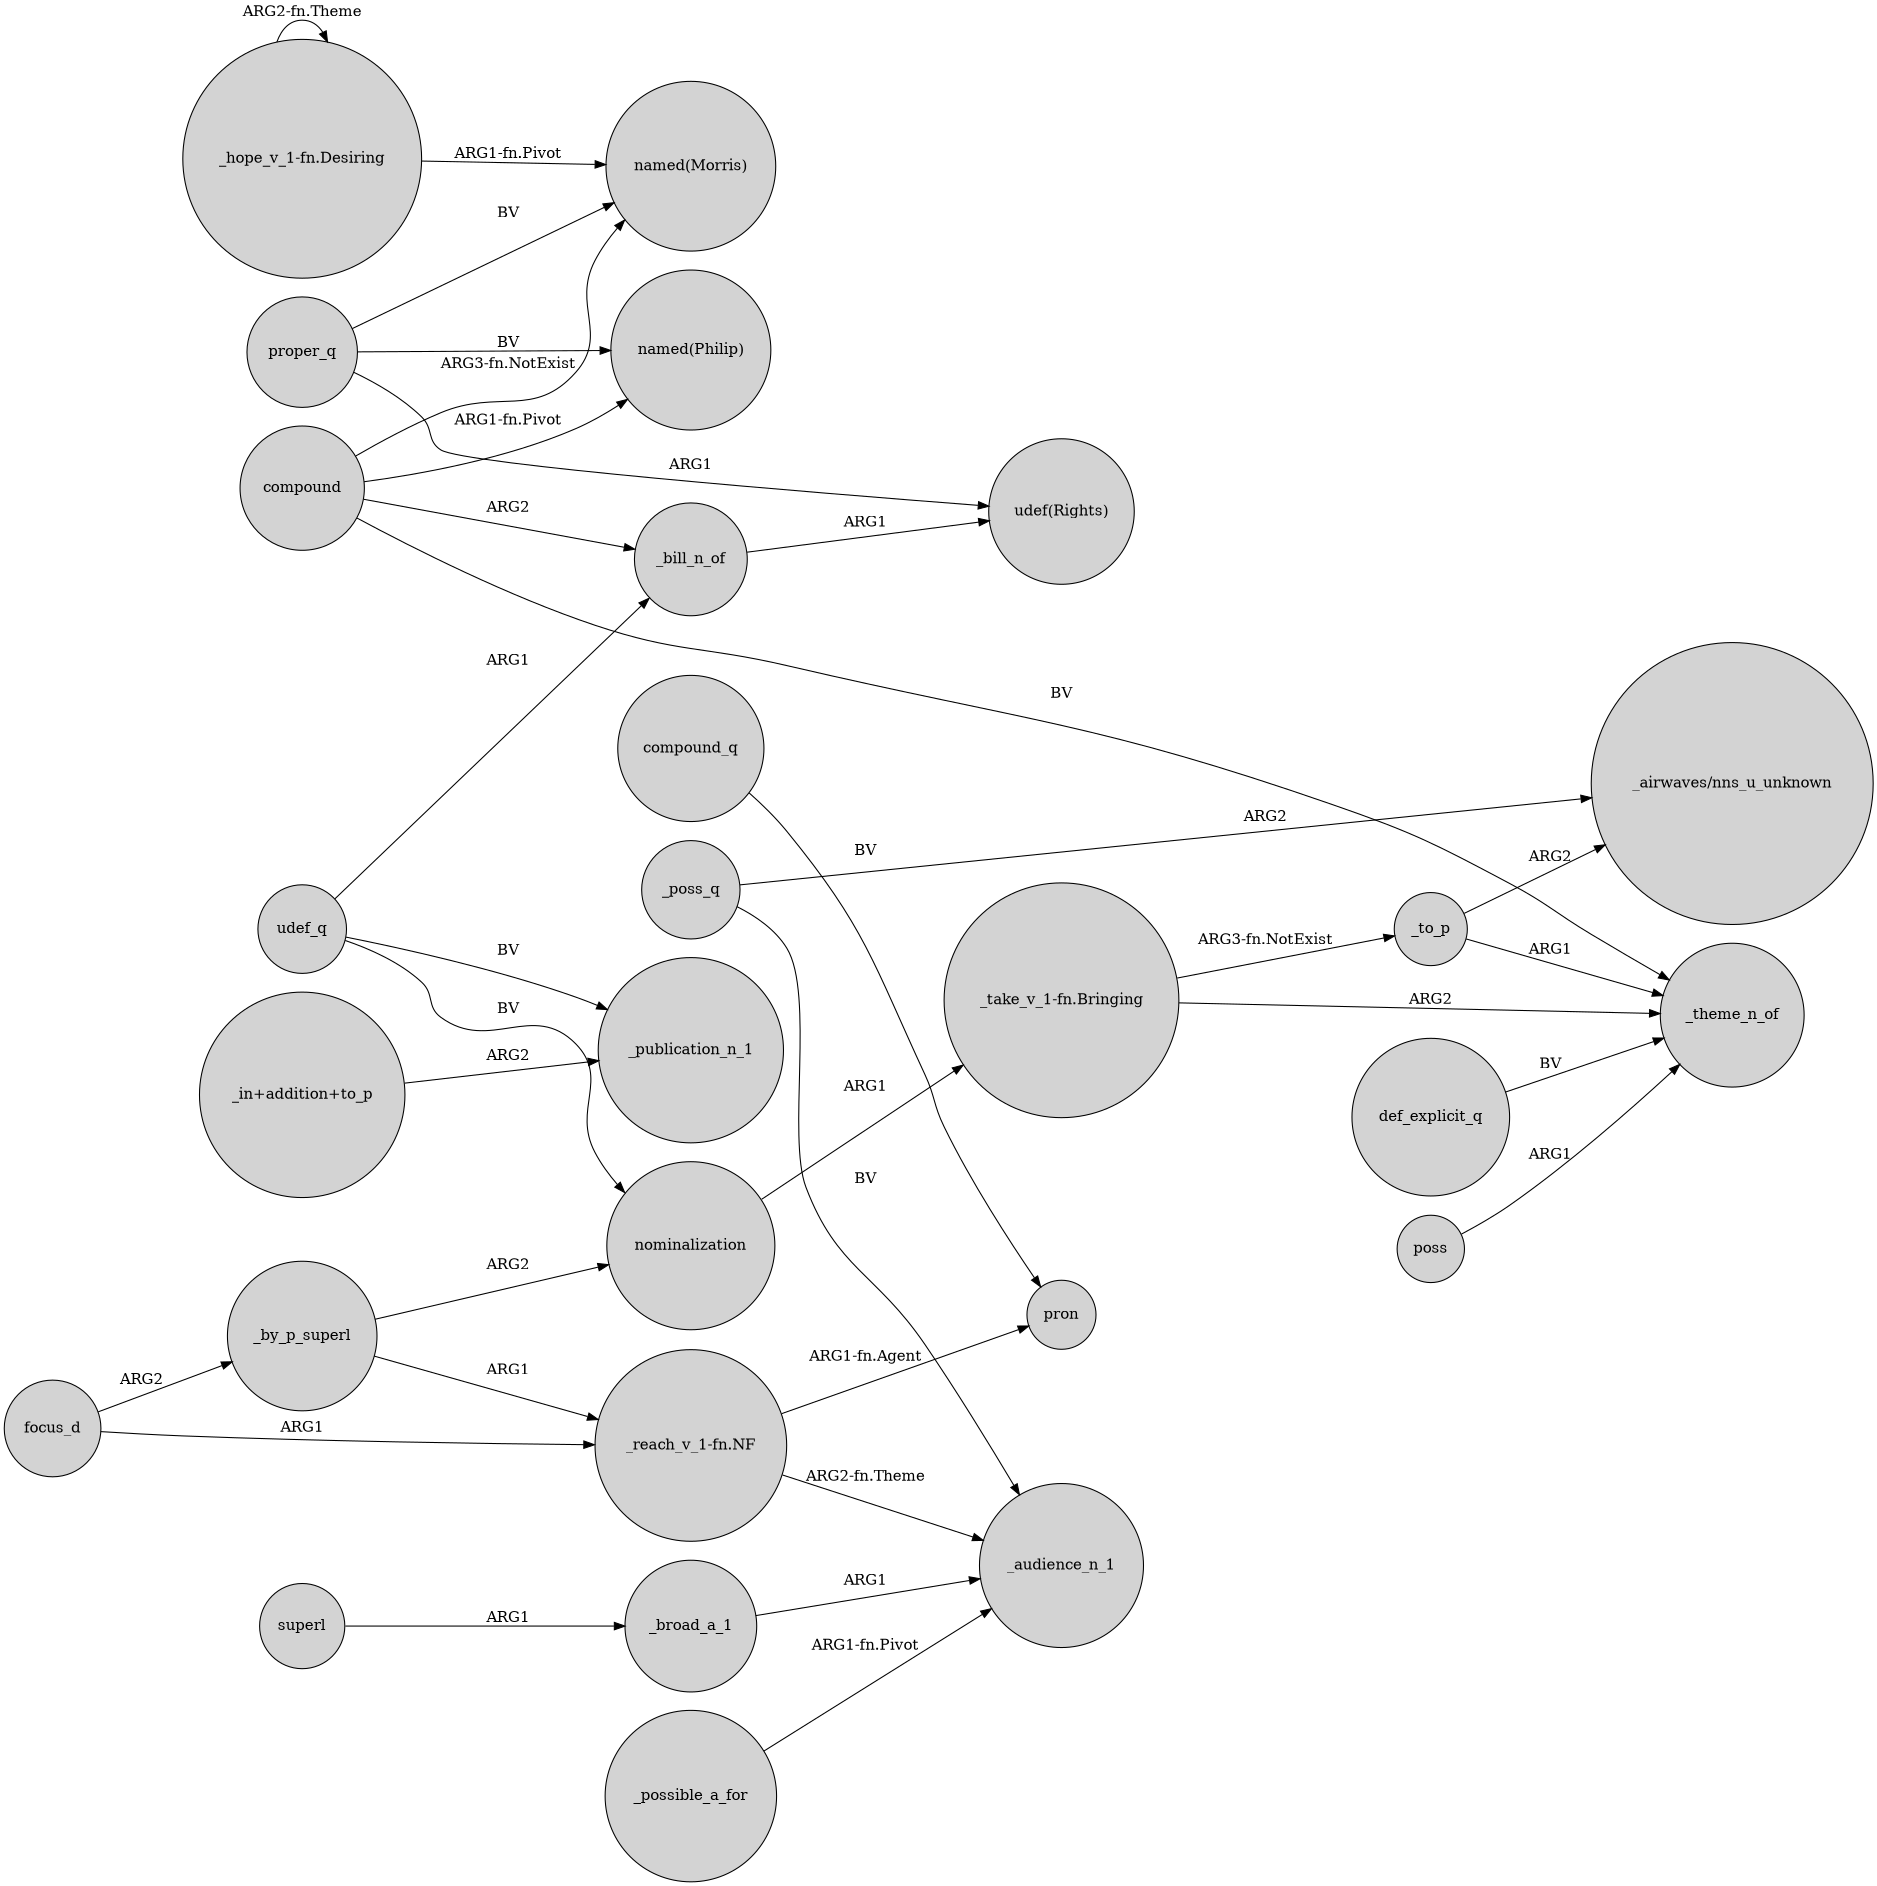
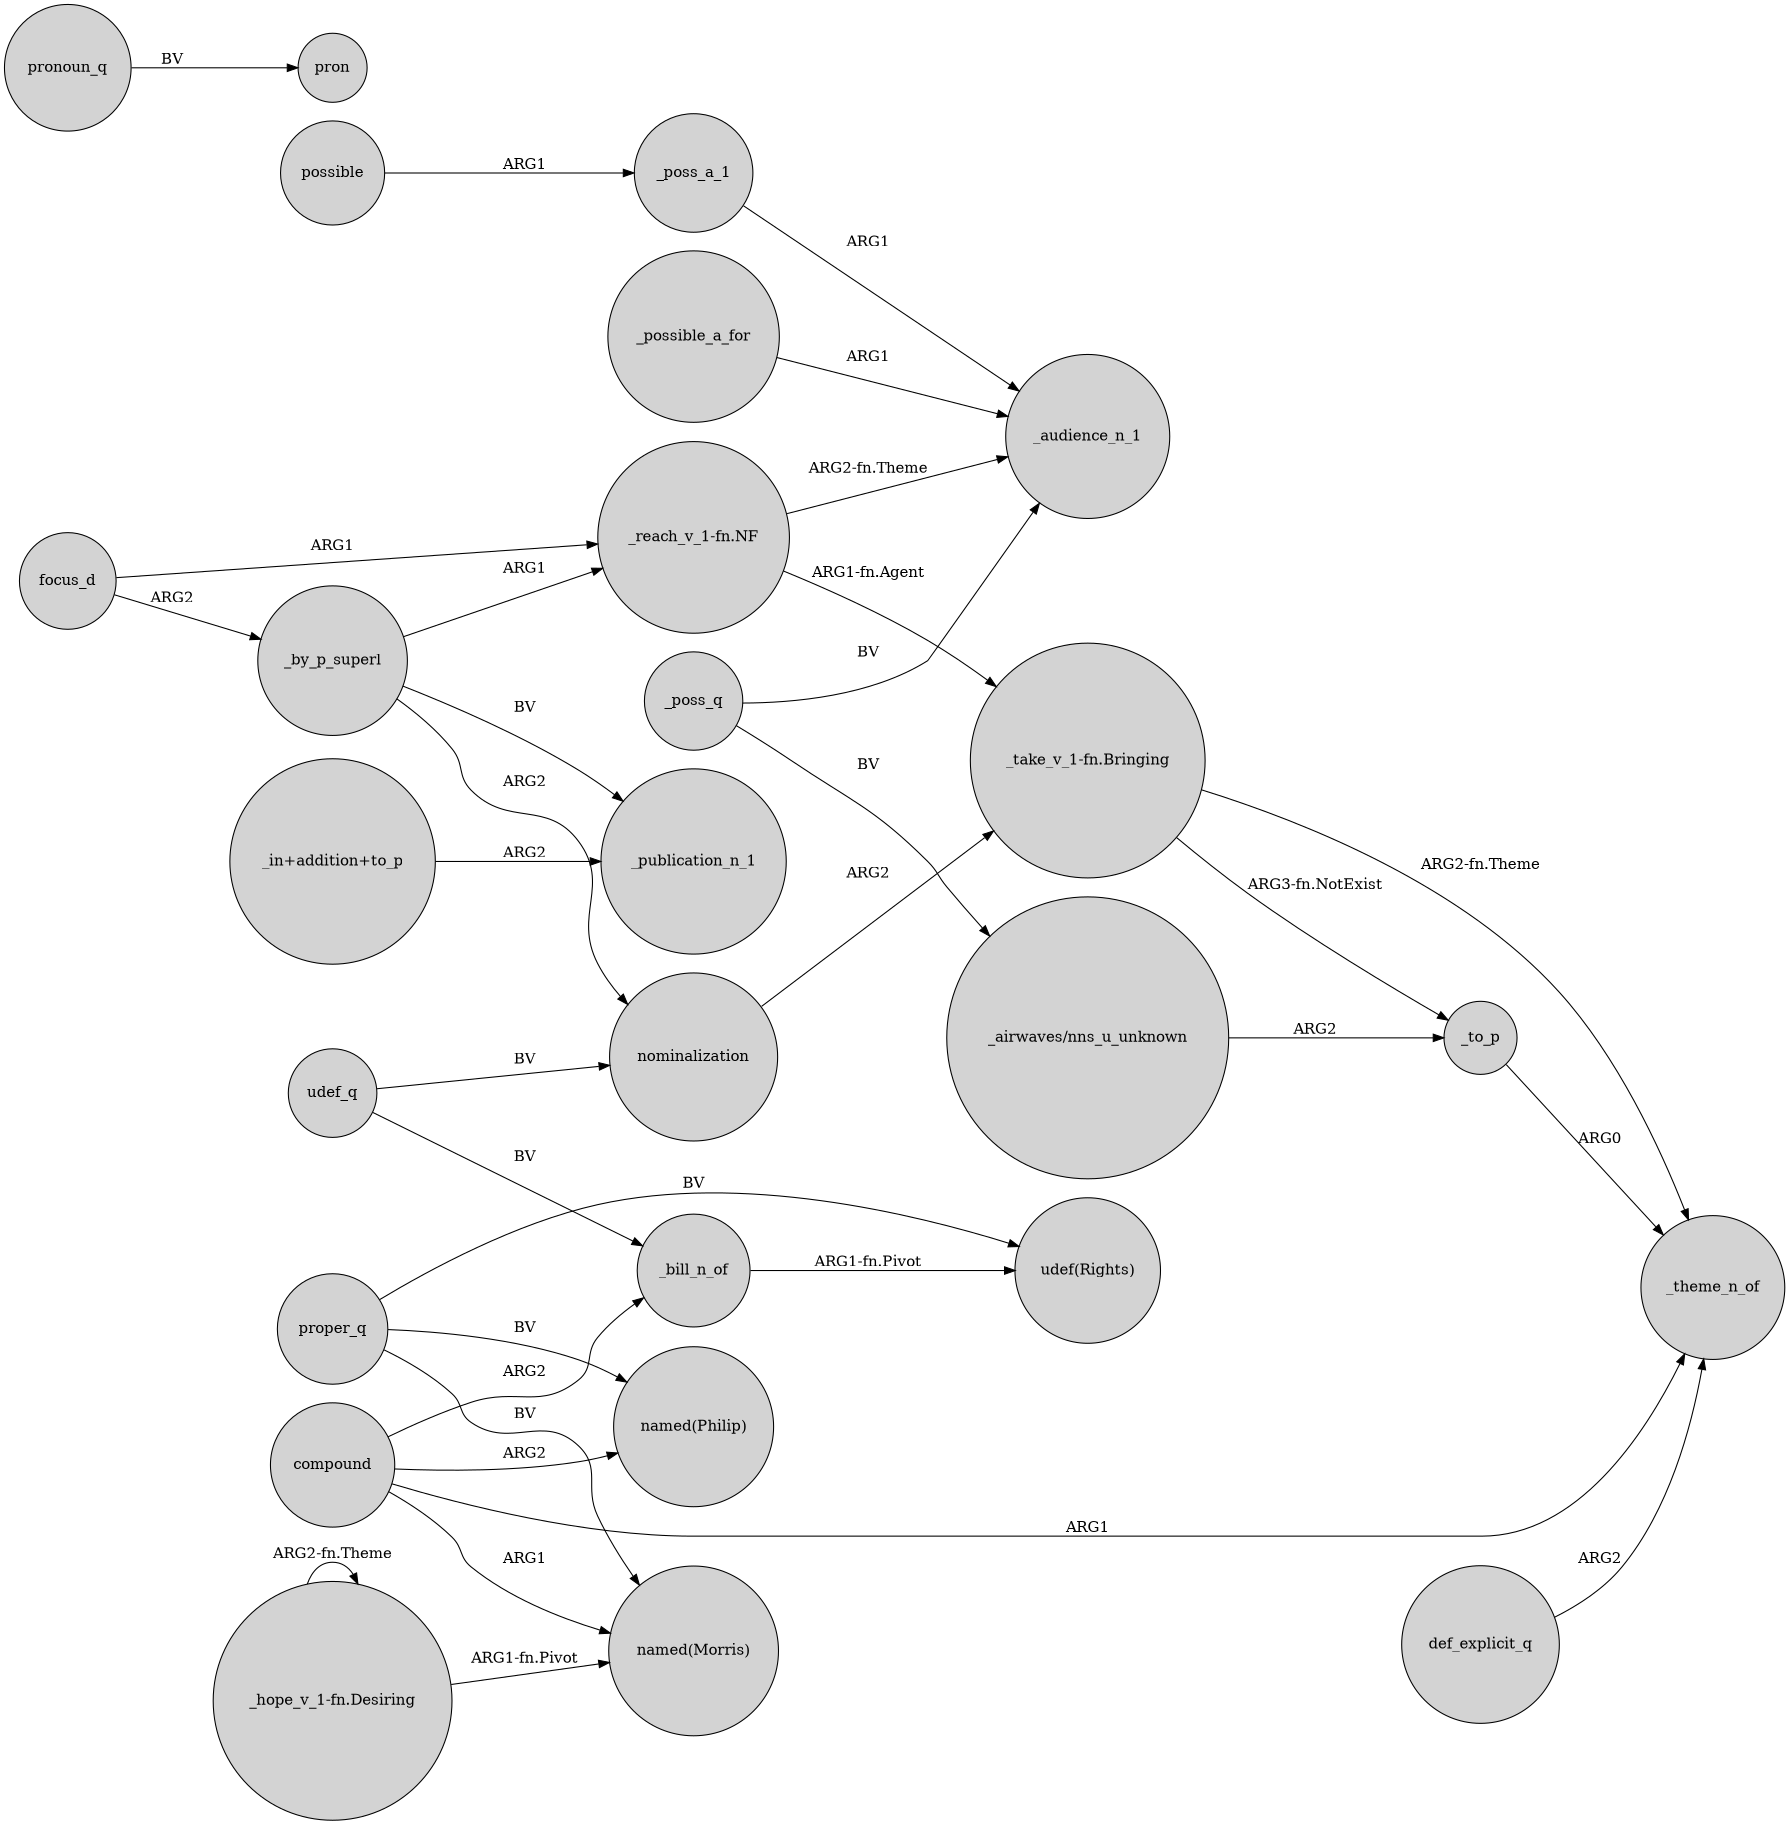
edge "compound" -> "named(Morris)": label "ARG3-fn.NotExist" -> "ARG1"
edge "compound" -> "named(Philip)": label "ARG1-fn.Pivot" -> "ARG2"
edge "proper_q" -> "udef(Rights)": label "ARG1" -> "BV"
edge "_bill_n_of" -> "udef(Rights)": label "ARG1" -> "ARG1-fn.Pivot"
edge "udef_q" -> "_bill_n_of": label "ARG1" -> "BV"
edge "compound" -> "_theme_n_of": label "BV" -> "ARG1"
node "compound_q": label "compound_q" -> "pronoun_q"
edge "_poss_q" -> "_airwaves/nns_u_unknown": label "ARG2" -> "BV"
edge "_to_p" -> "_airwaves/nns_u_unknown": reversed
edge "_to_p" -> "_theme_n_of": label "ARG1" -> "ARG0"
edge "udef_q" -> "_publication_n_1": now "_by_p_superl" -> "_publication_n_1"
edge "_take_v_1-fn.Bringing" -> "_theme_n_of": label "ARG2" -> "ARG2-fn.Theme"
edge "def_explicit_q" -> "_theme_n_of": label "BV" -> "ARG2"
edge "nominalization" -> "_take_v_1-fn.Bringing": label "ARG1" -> "ARG2"
node "poss": removed
edge "_reach_v_1-fn.NF" -> "pron": now "_reach_v_1-fn.NF" -> "_take_v_1-fn.Bringing"
node "superl": label "superl" -> "possible"
node "_broad_a_1": label "_broad_a_1" -> "_poss_a_1"
edge "_possible_a_for" -> "_audience_n_1": label "ARG1-fn.Pivot" -> "ARG1"
